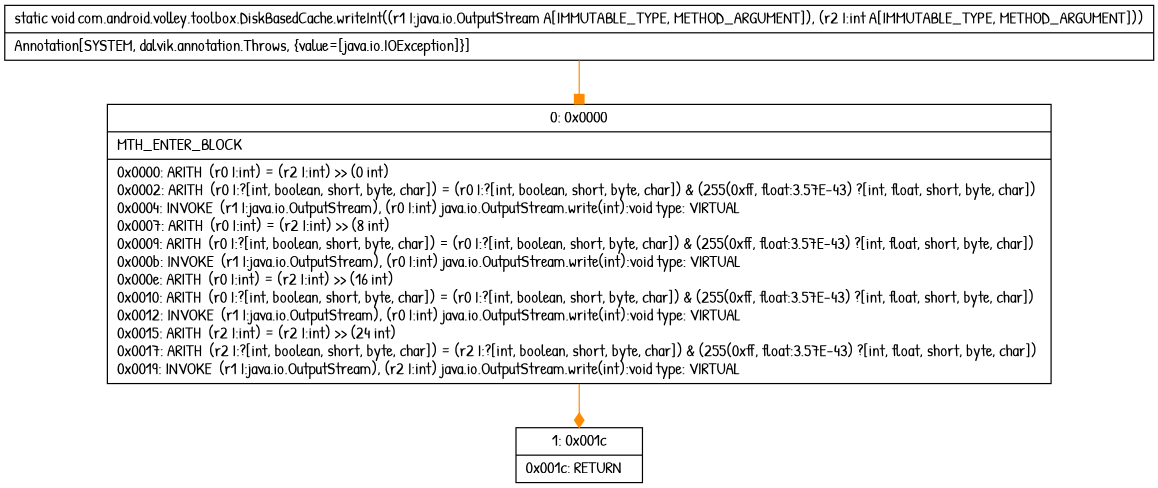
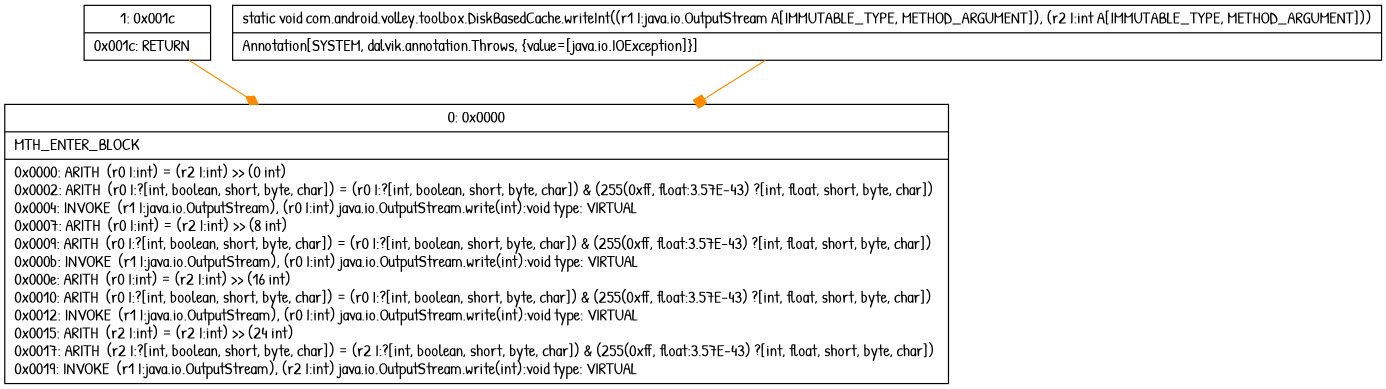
edge "0: 0x0000" -> "1: 0x001c": reversed
